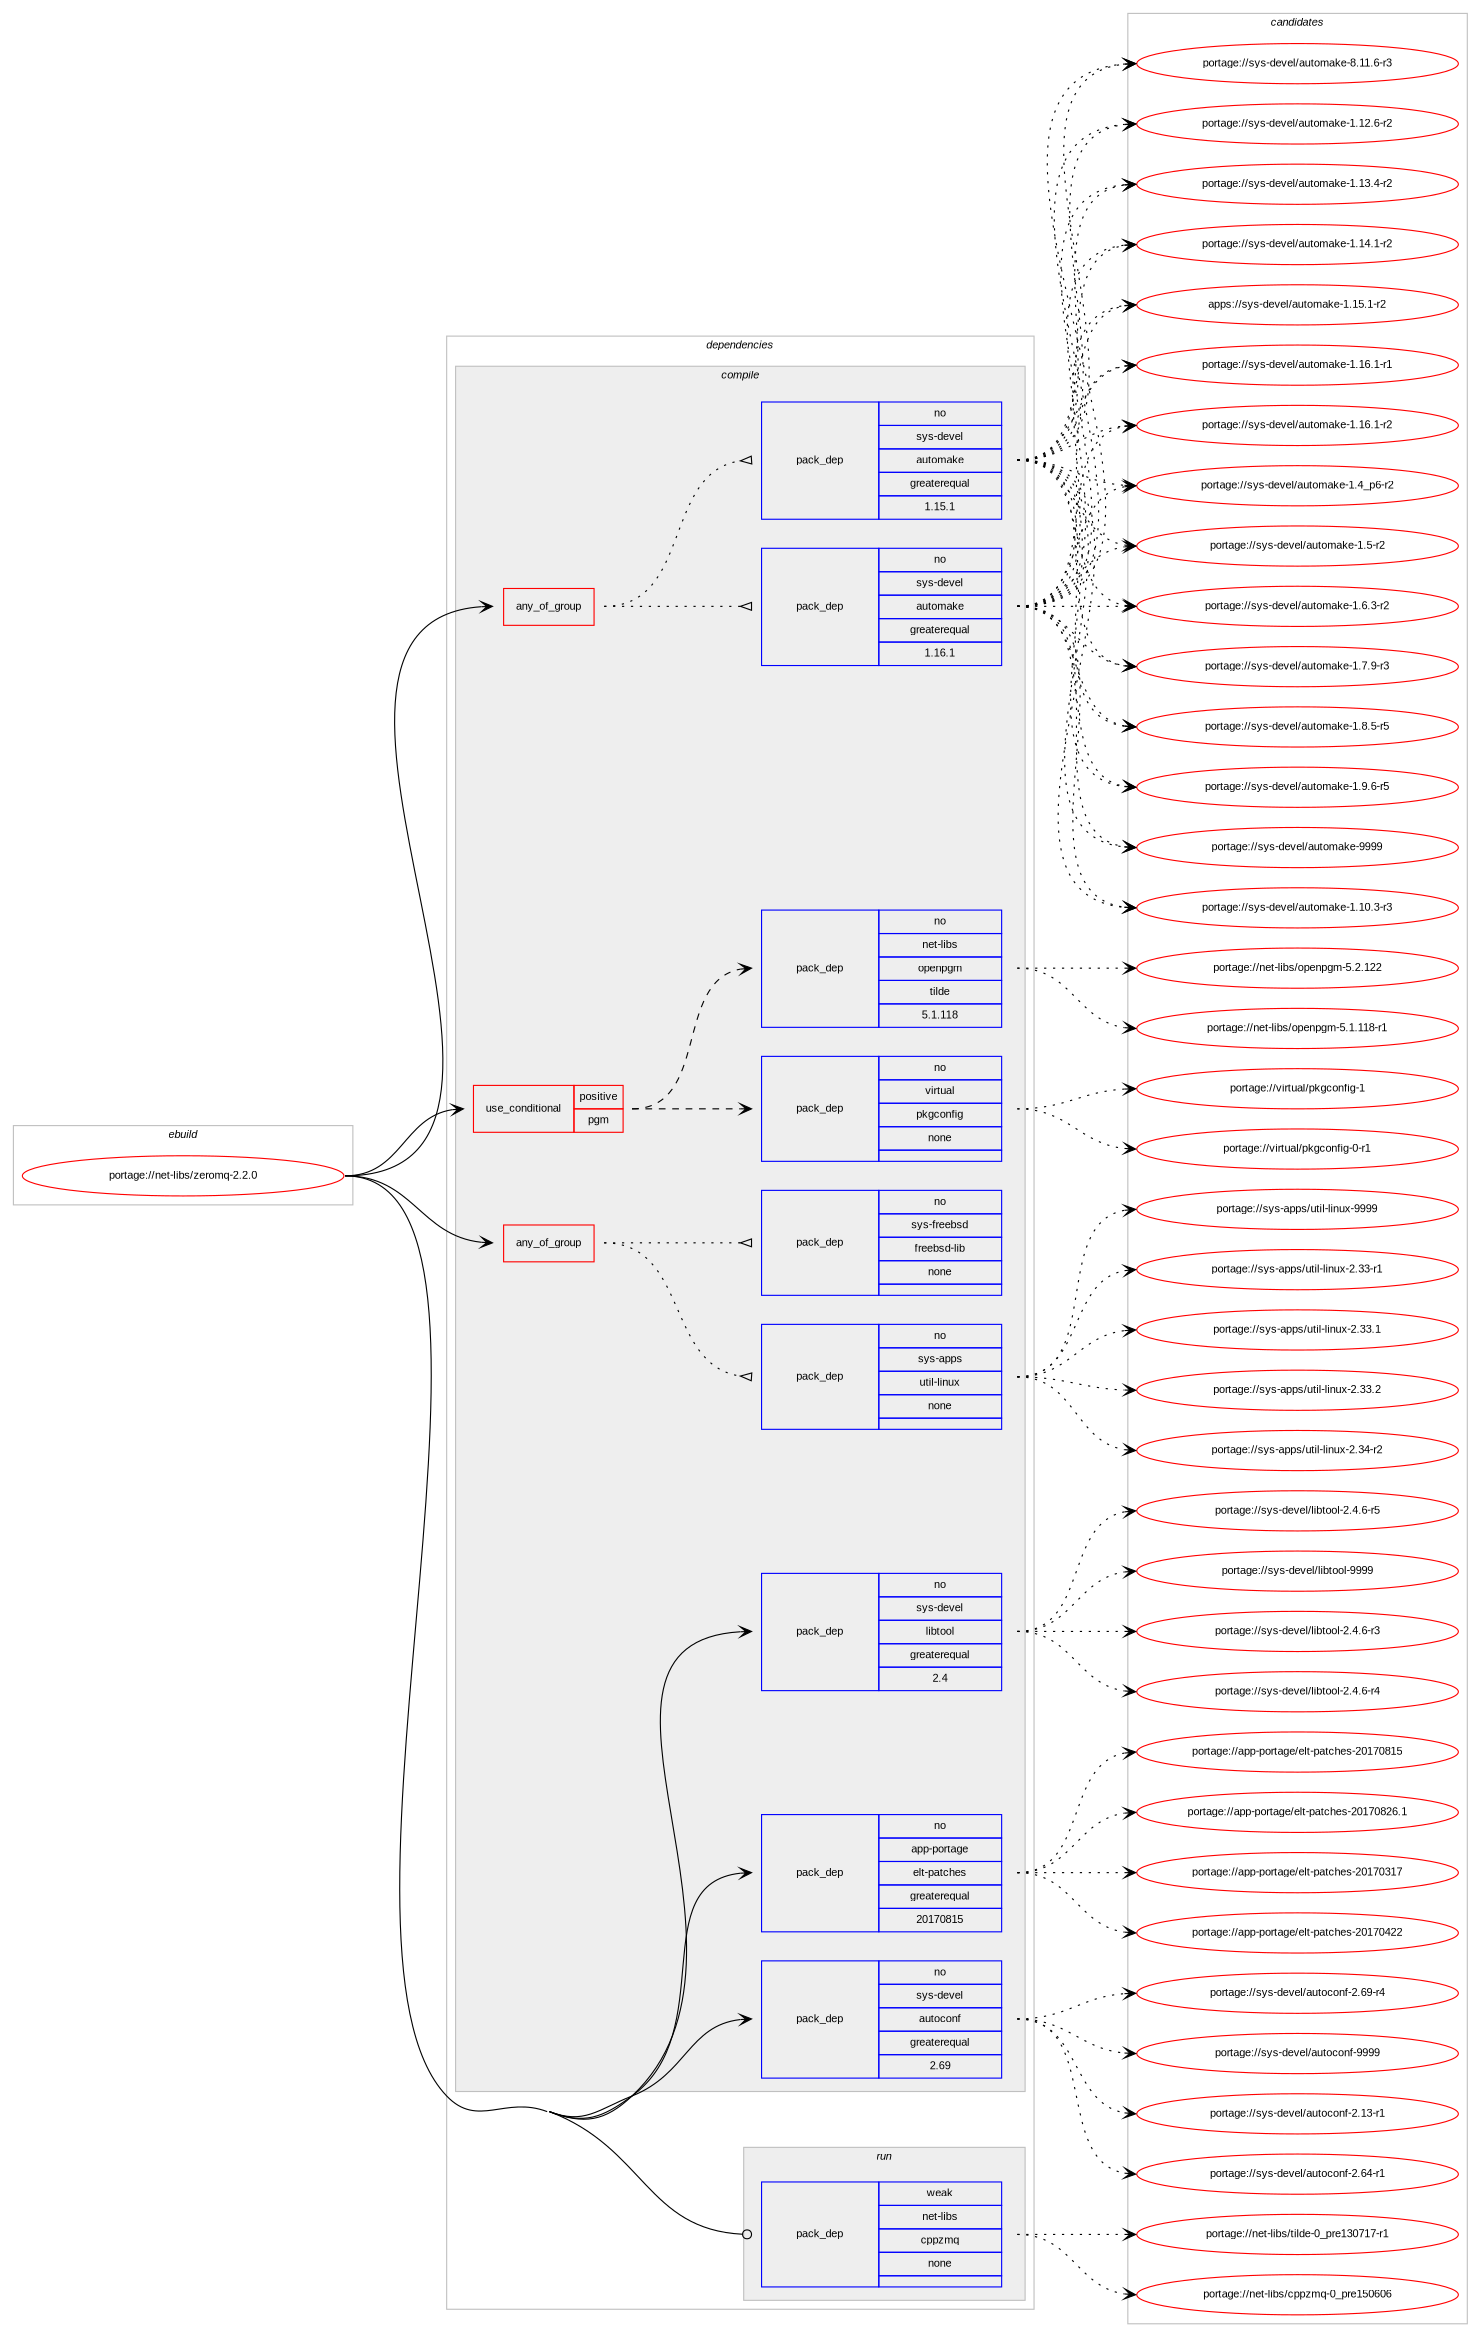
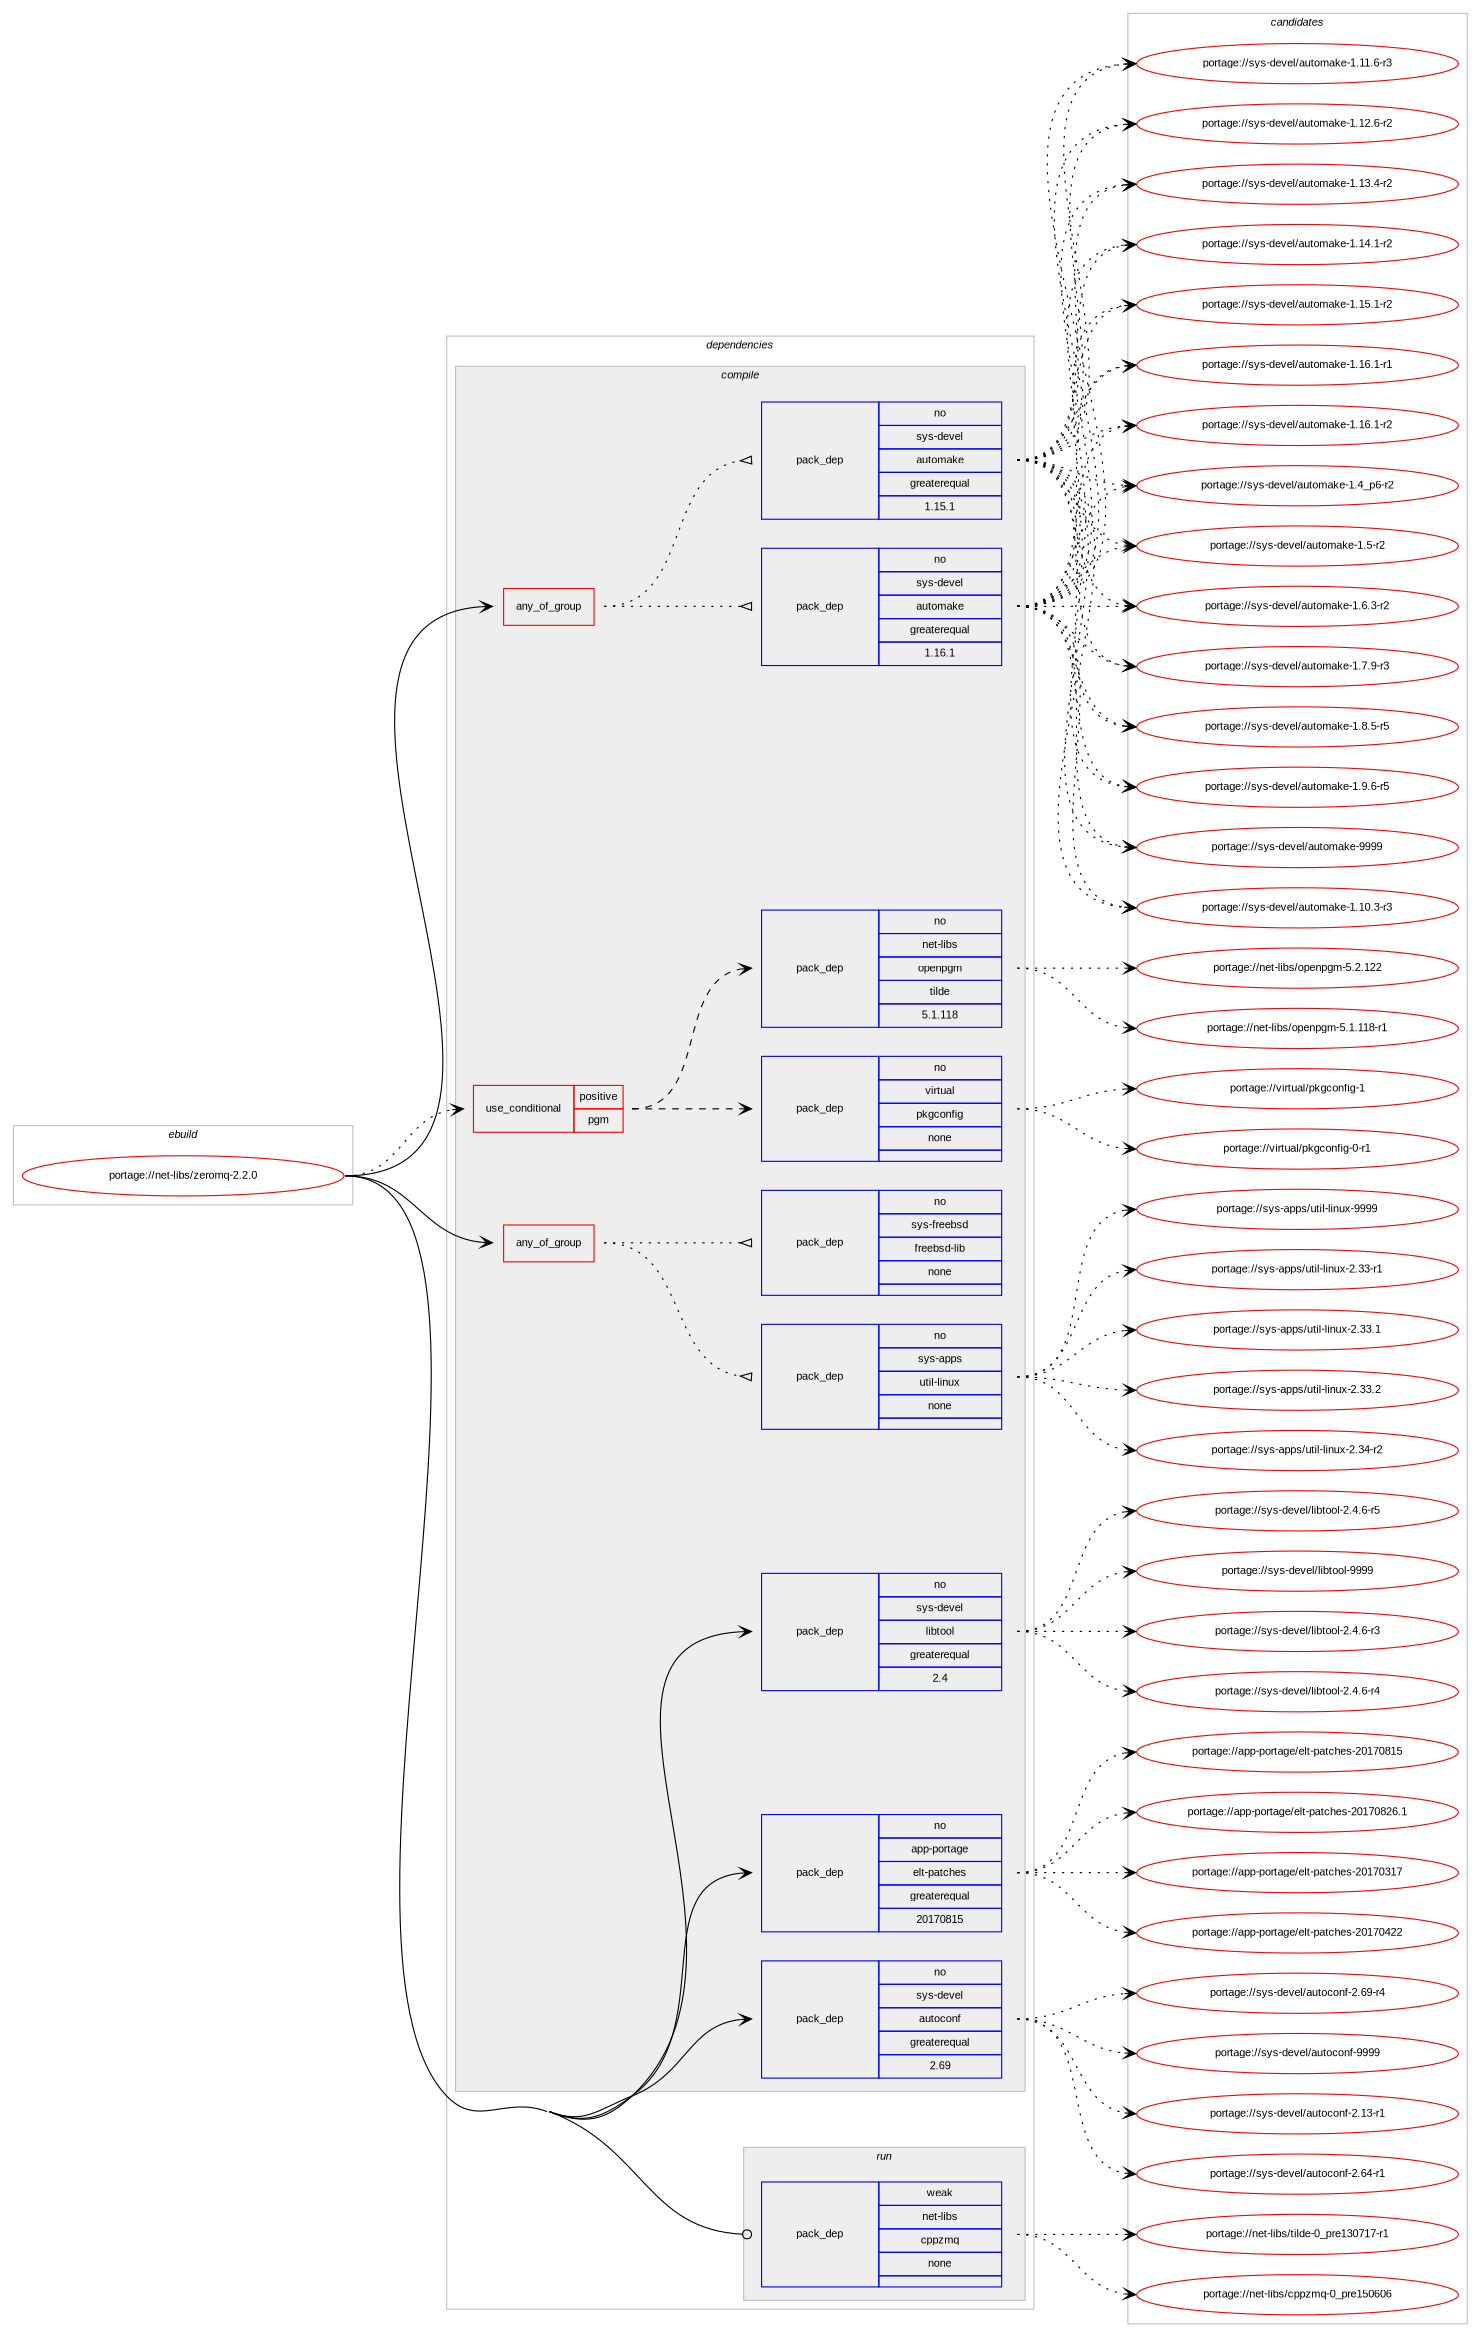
node "portage://sys-devel/automake-8.11.6-r3": label "portage://sys-devel/automake-8.11.6-r3" -> "portage://sys-devel/automake-1.11.6-r3"
node "apps://sys-devel/automake-1.15.1-r2": label "apps://sys-devel/automake-1.15.1-r2" -> "portage://sys-devel/automake-1.15.1-r2"
edge "portage://net-libs/zeromq-2.2.0" -> "use_conditional": style solid -> dotted
